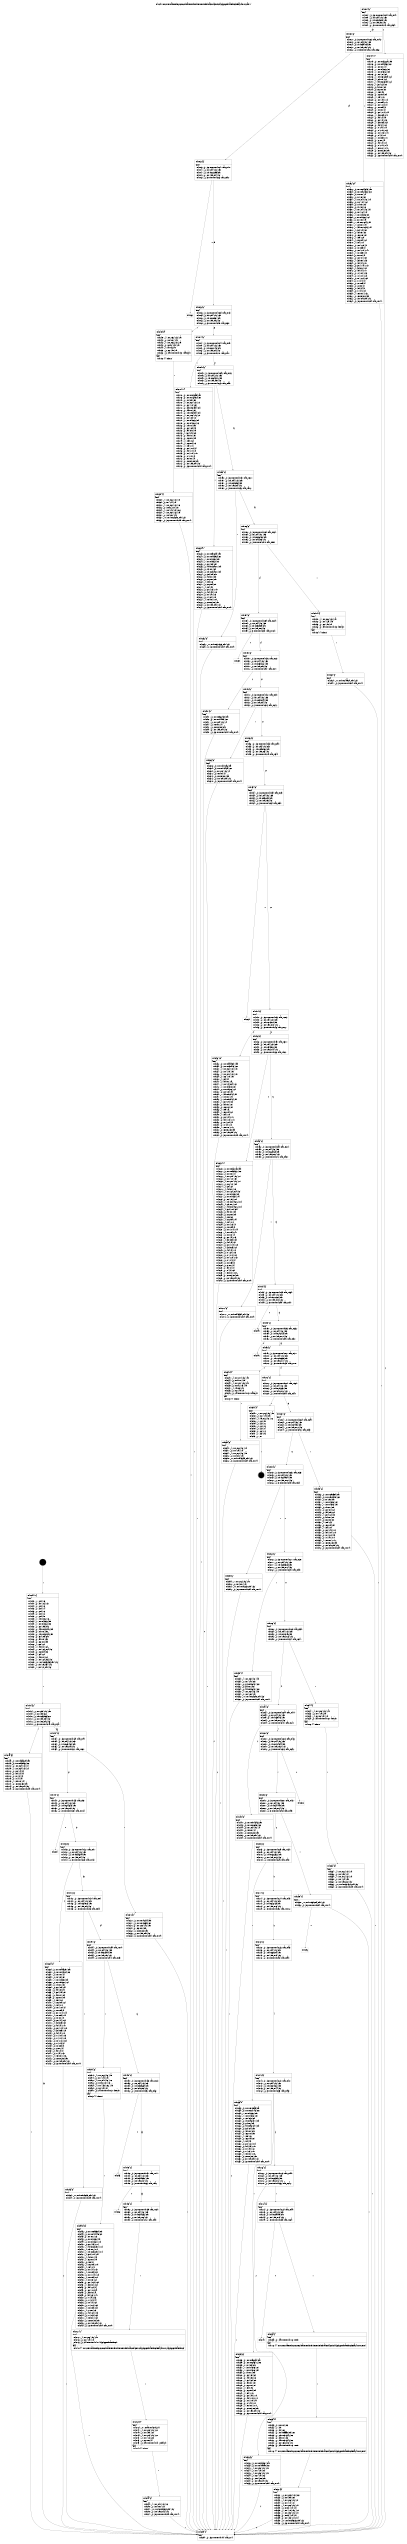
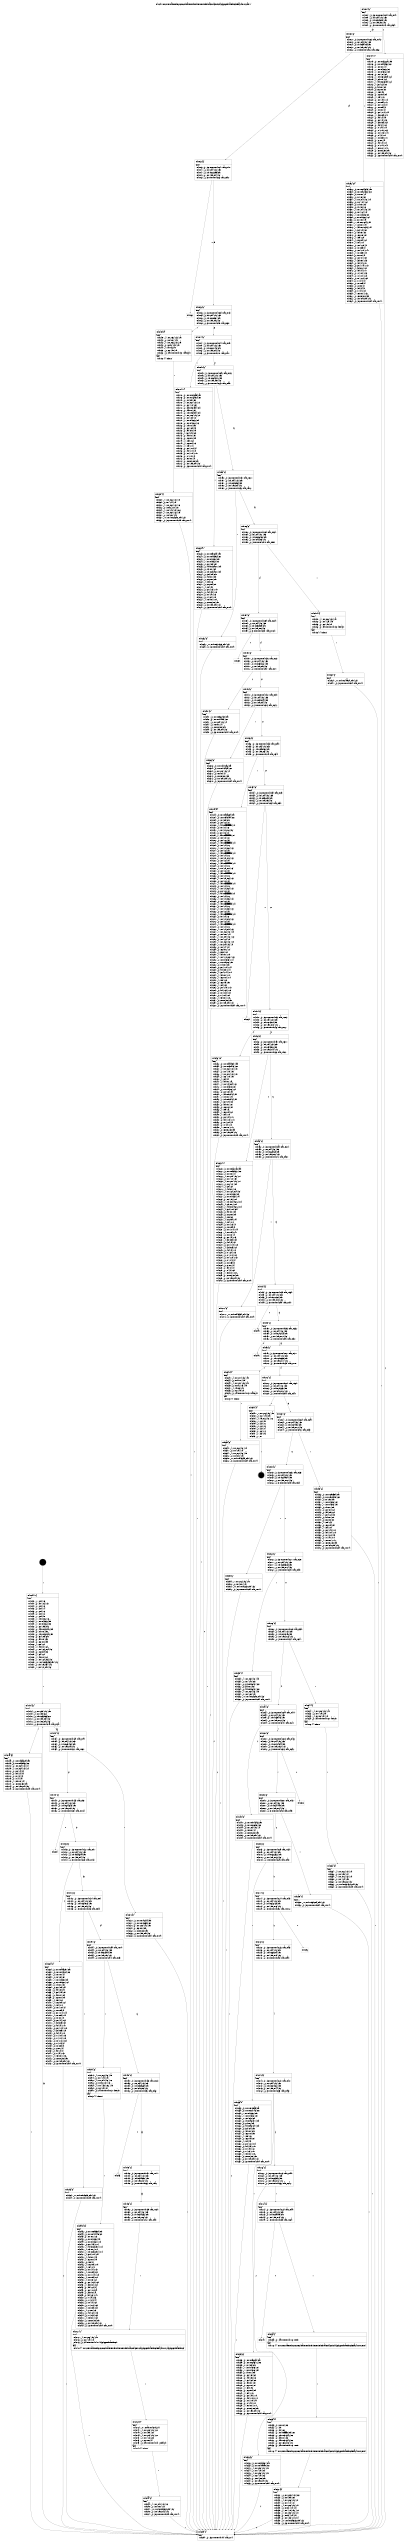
node "0x4021df [294]": added
edge "0x402a2e [15]" -> "0x402c96": now "0x402114 [28]" -> "0x402c96"
node "0x402c38": removed
